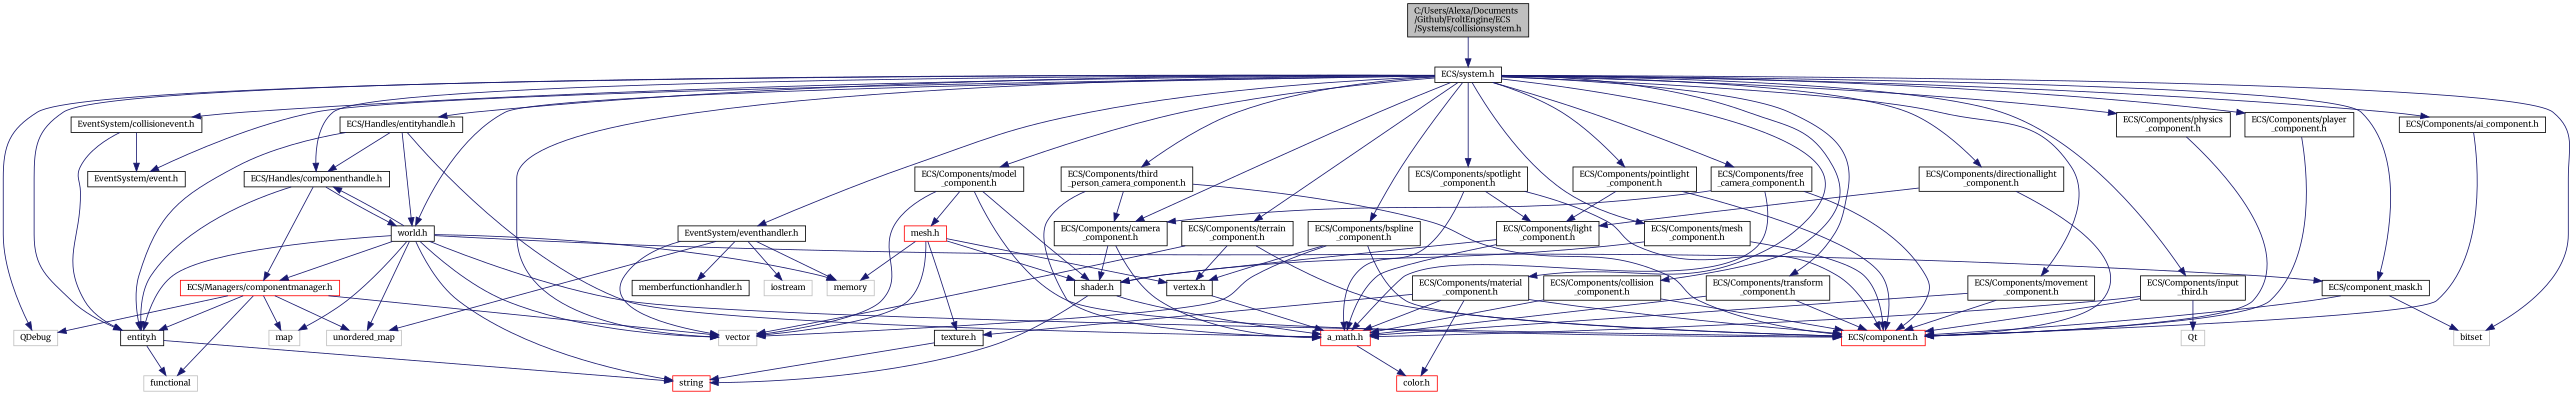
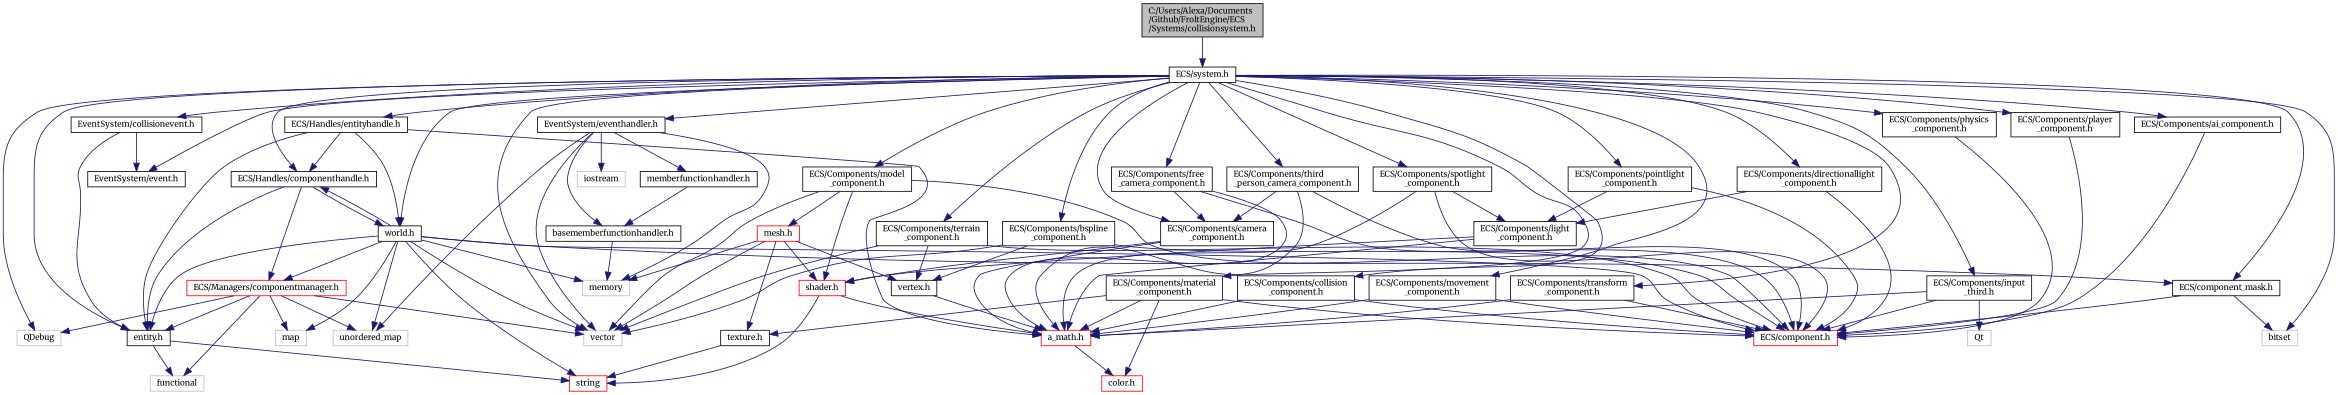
node "basememberfunctionhandler.h": added
node "ECS/Components/mesh _component.h": removed
node "shader.h": color black -> red
